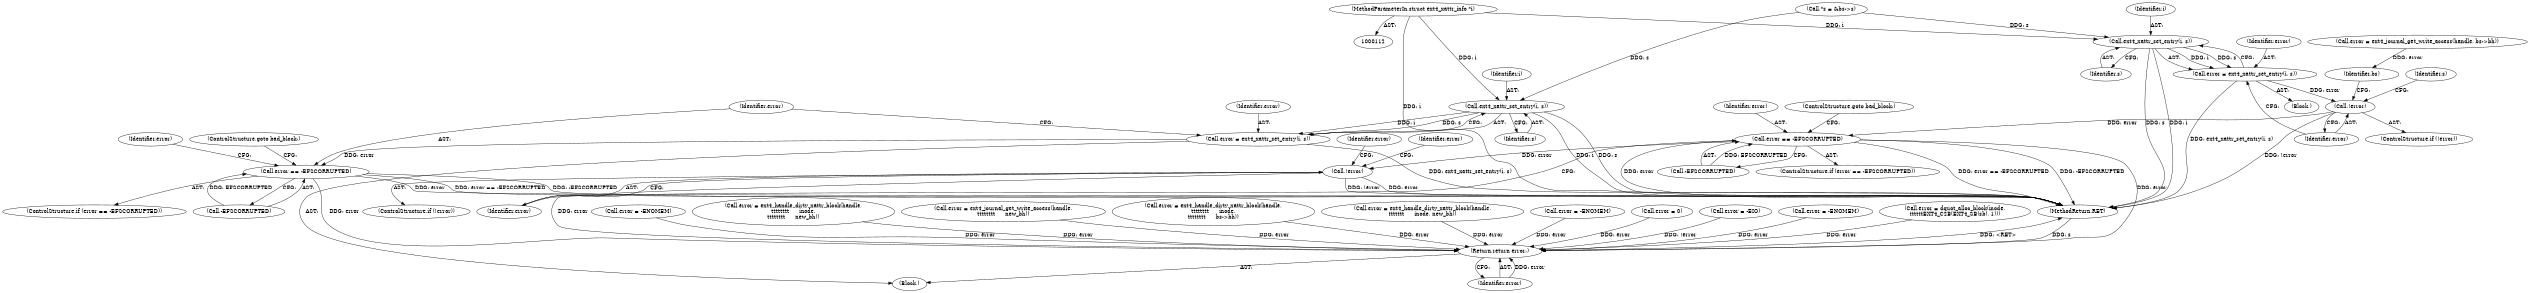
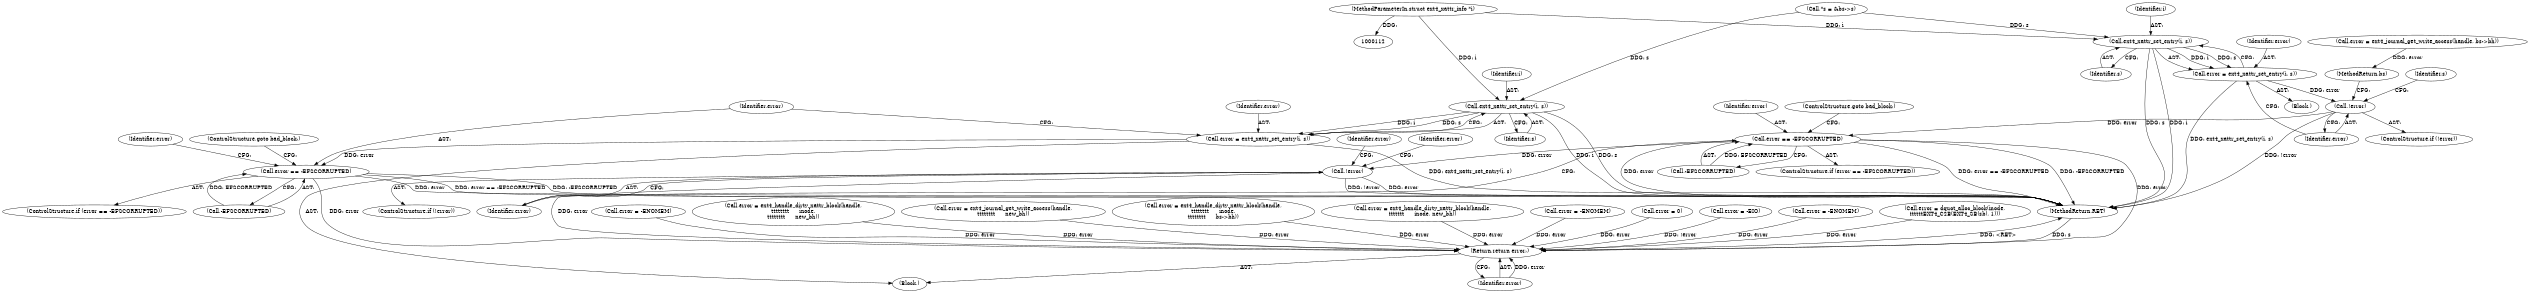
edge "(MethodParameterIn,struct ext4_xattr_info *i)" -> "1000112": label "AST: " -> "DDG: "
node "(Identifier,bs)": label "(Identifier,bs)" -> "(MethodReturn,bs)"
edge "(MethodParameterIn,struct ext4_xattr_info *i)" -> "(MethodReturn,RET)": removed, label "DDG: i"
